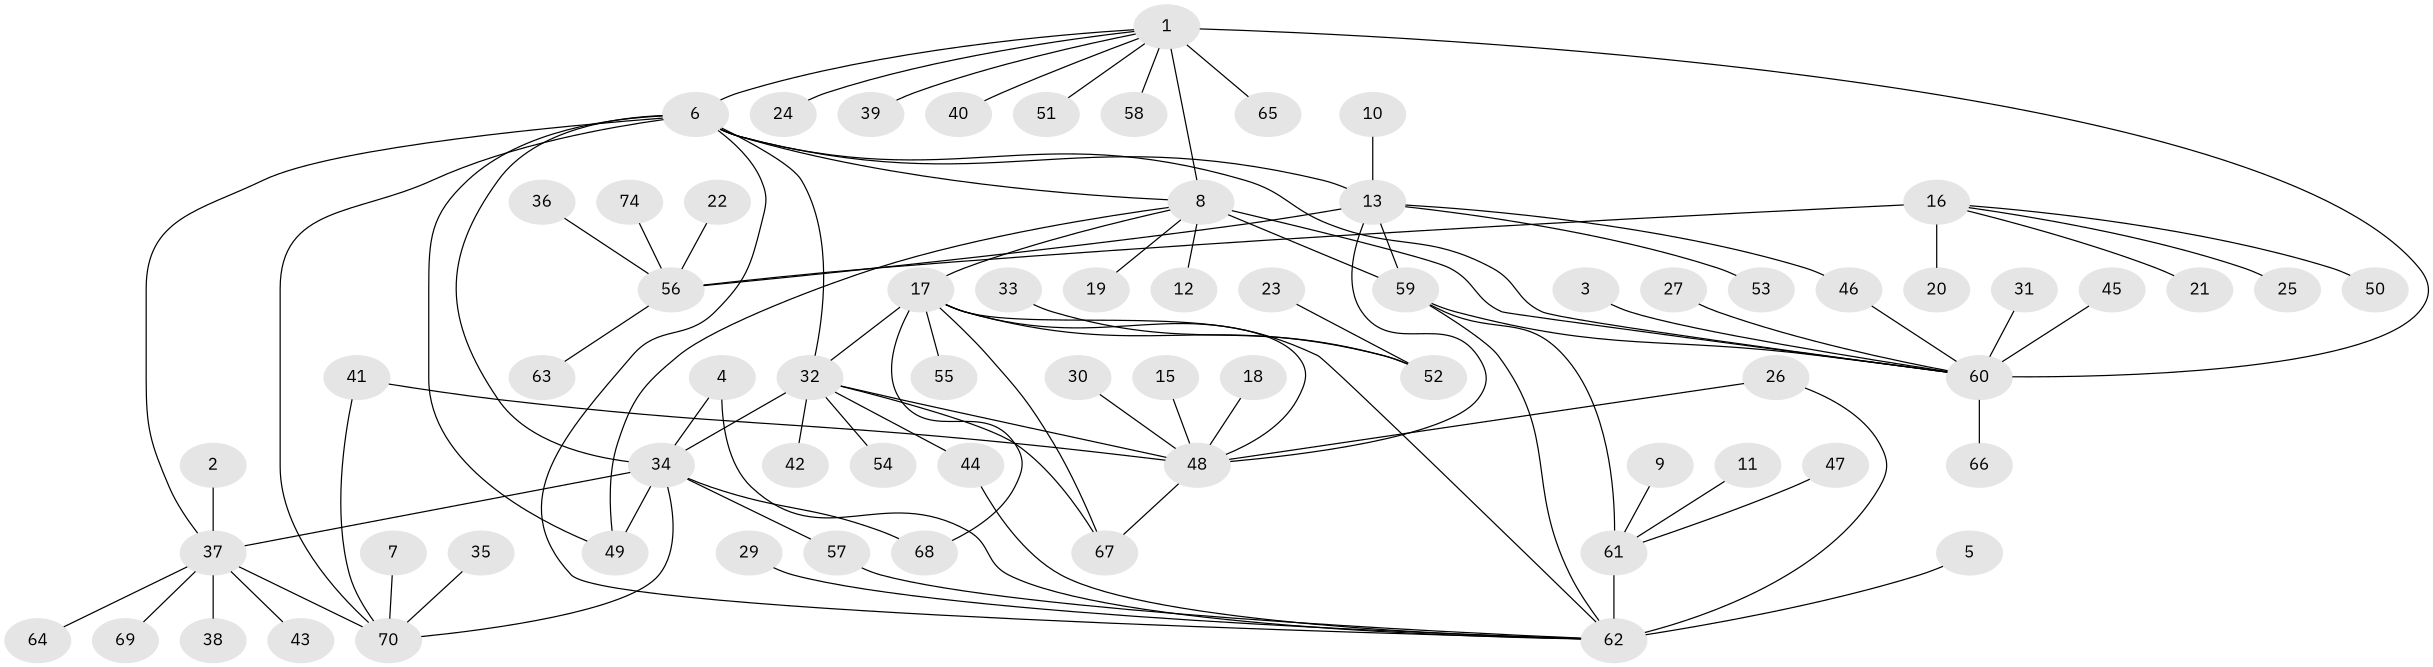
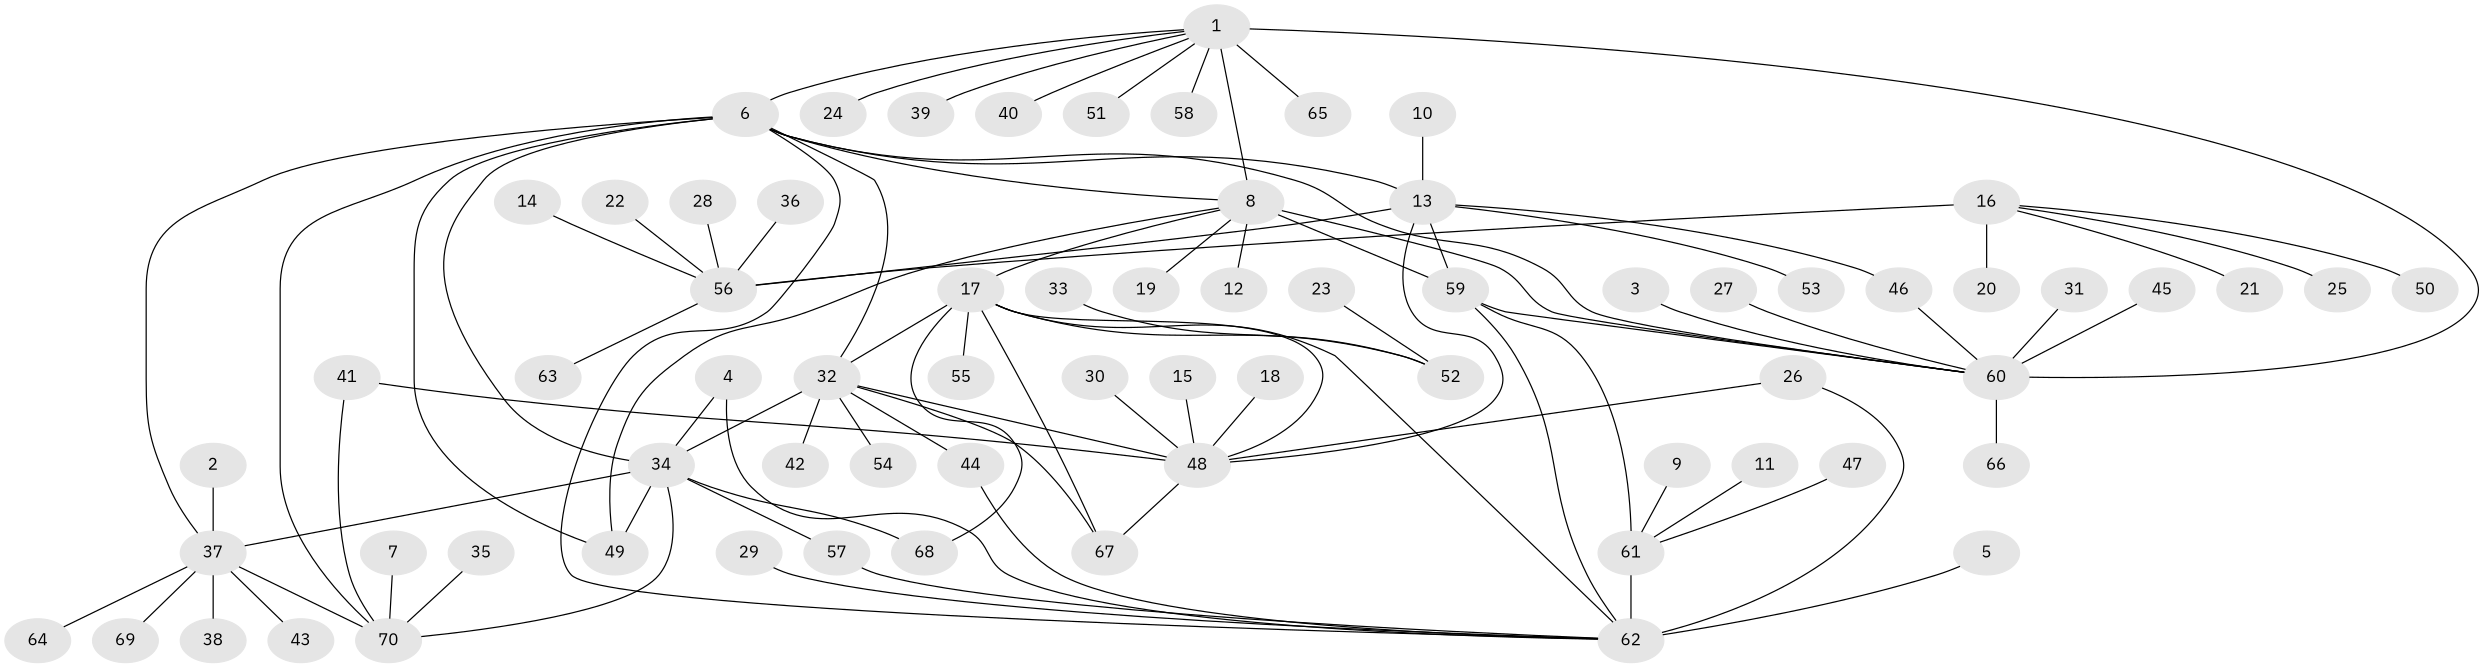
node "74": label "74" -> "14"
node "28": added
